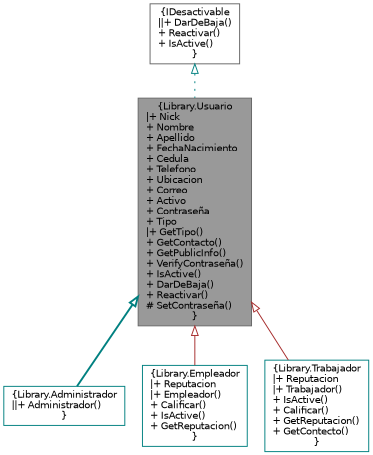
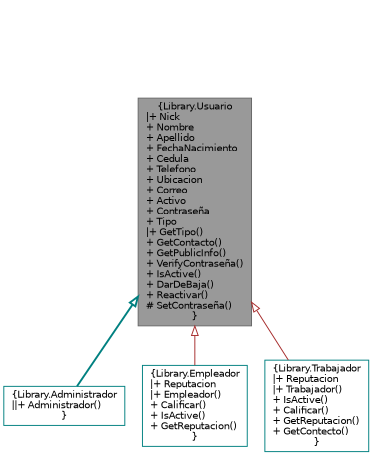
node "{IDesactivable ||+ DarDeBaja() + Reactivar() + IsActive() }": removed
